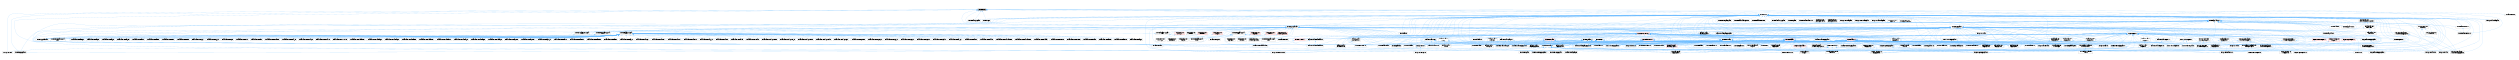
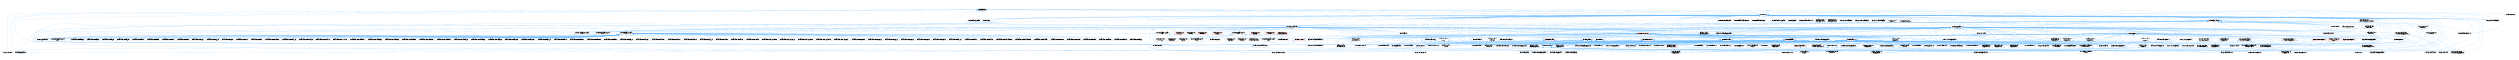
node "src/Ioss_ParallelUtils.C": label "src/Ioss_ParallelUtils.C" -> "mesh/Ioss_ParallelUtils.C"
node "src/Ioss_Decomposition.h": removed
